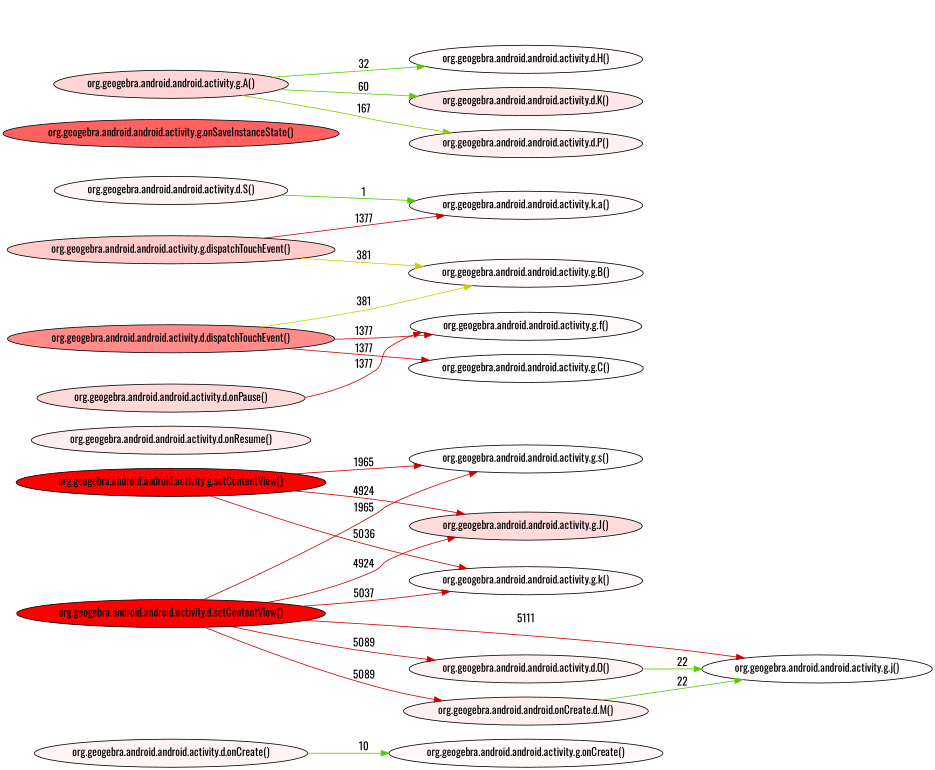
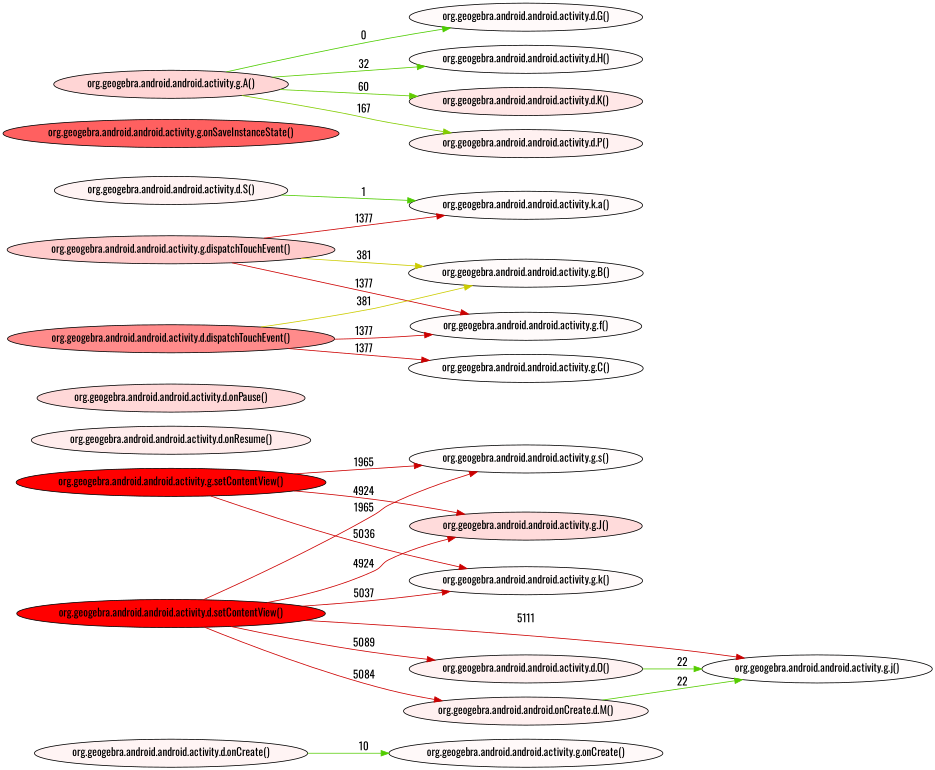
node "org.geogebra.android.android.activity.d.G()": added
edge "org.geogebra.android.android.activity.d.onPause()" -> "org.geogebra.android.android.activity.g.f()": now "org.geogebra.android.android.activity.g.dispatchTouchEvent()" -> "org.geogebra.android.android.activity.g.f()"
edge "org.geogebra.android.android.activity.d.setContentView()" -> "org.geogebra.android.android.onCreate.d.M()": label "5089" -> "5084"
